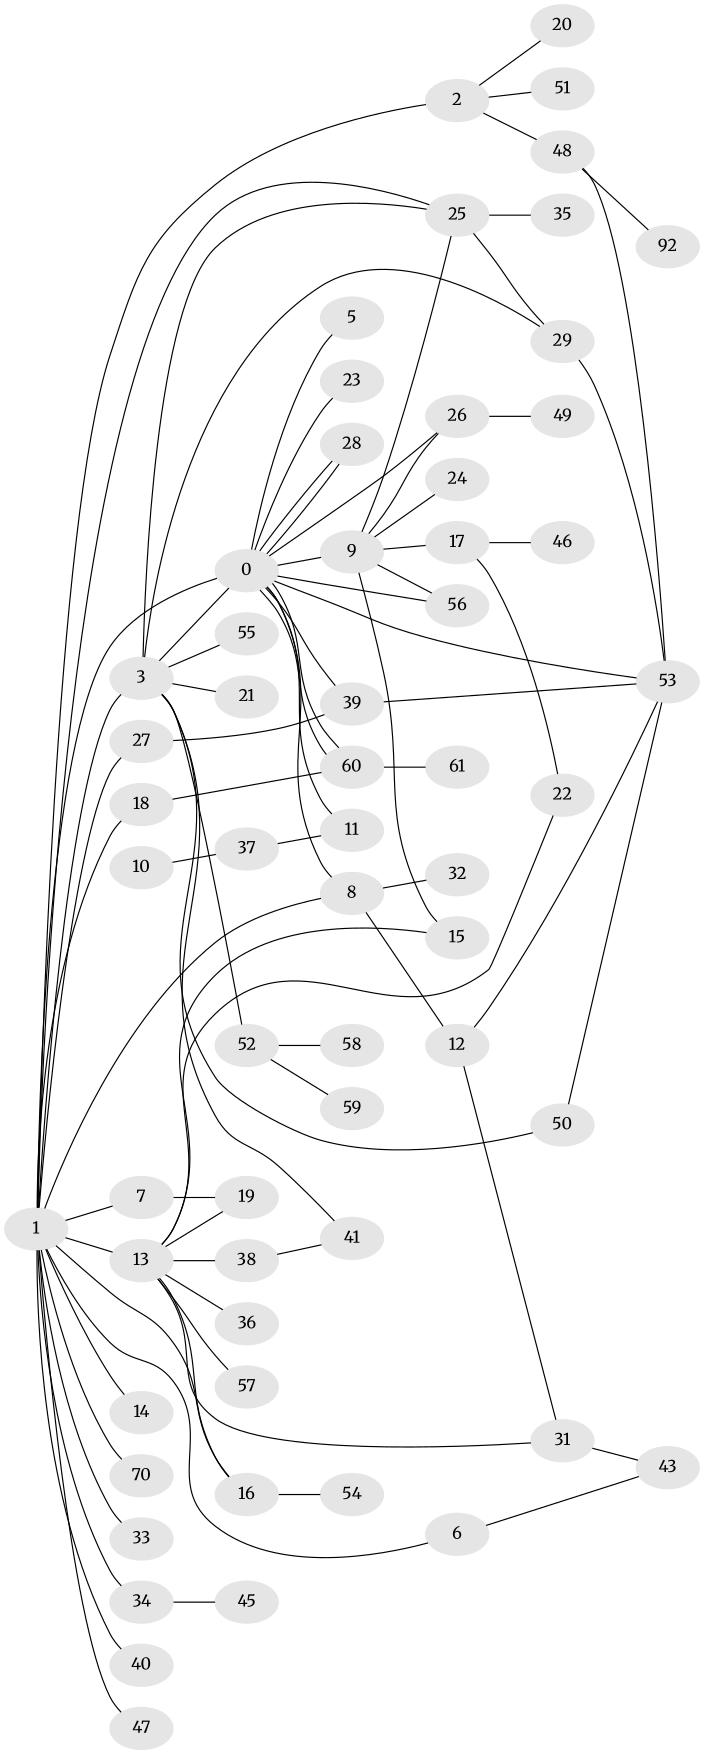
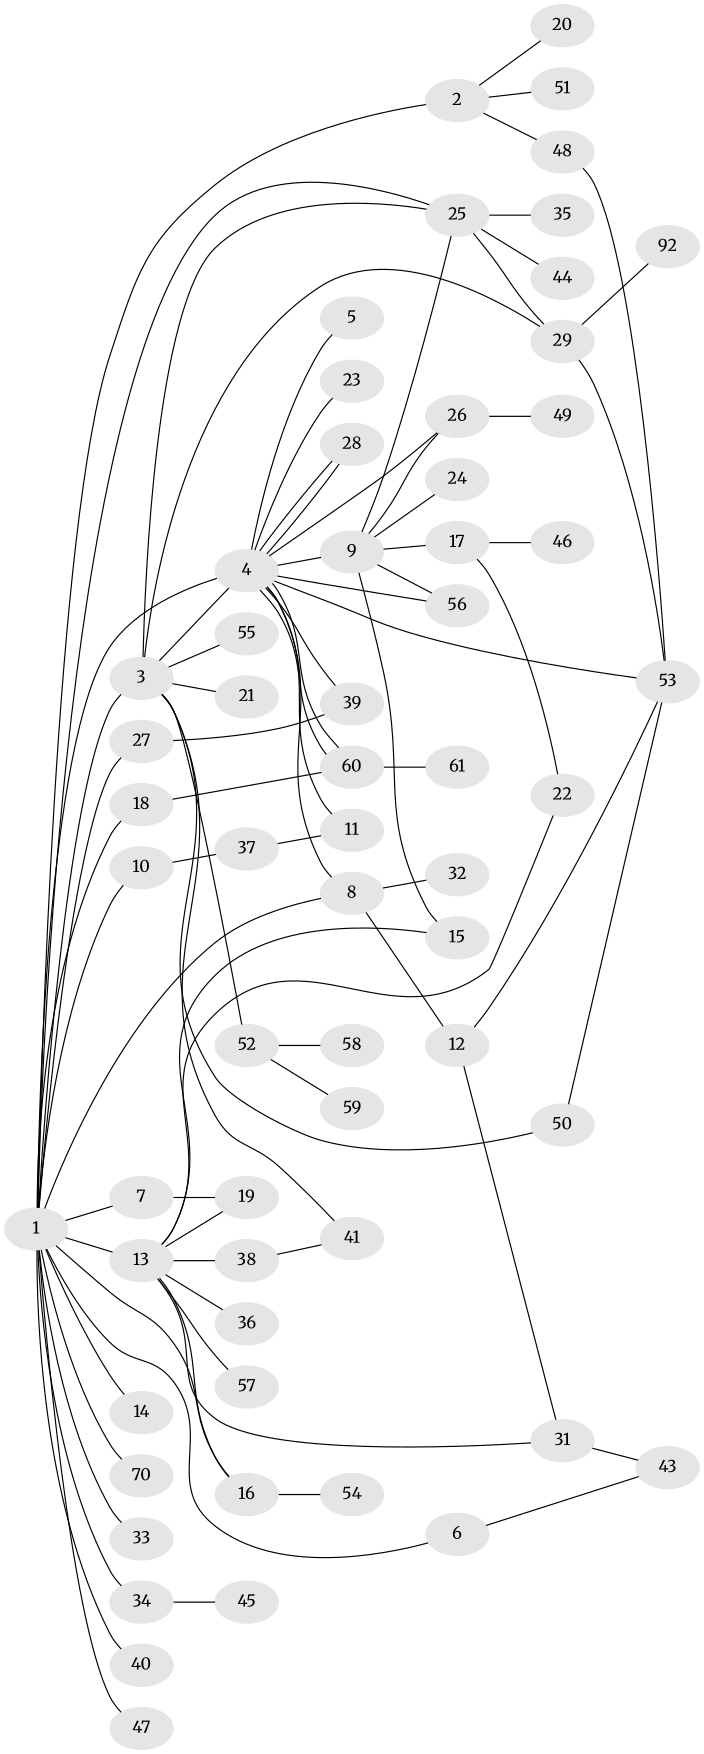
edge "48" -- "92": now "29" -- "92"
node "44": added
node "0": label "0" -> "4"
edge "53" -- "39": removed
edge "10" -- "1": added
